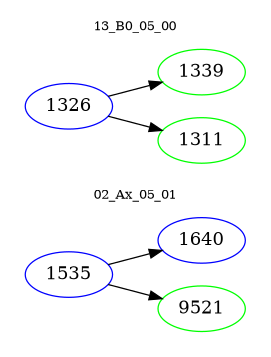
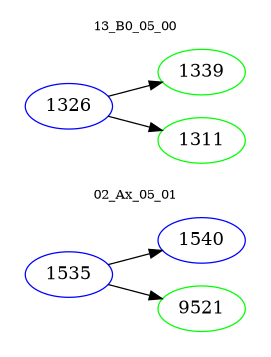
node "1640": label "1640" -> "1540"
